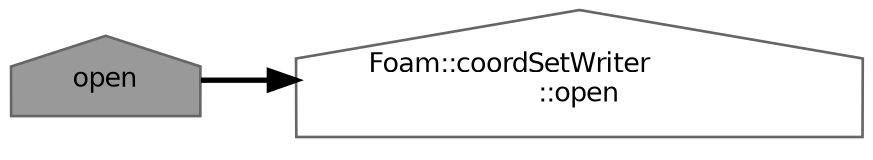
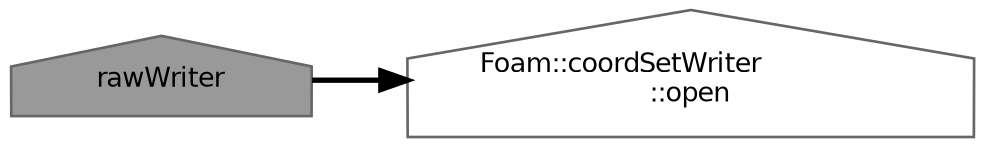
node "open": label "open" -> "rawWriter"
